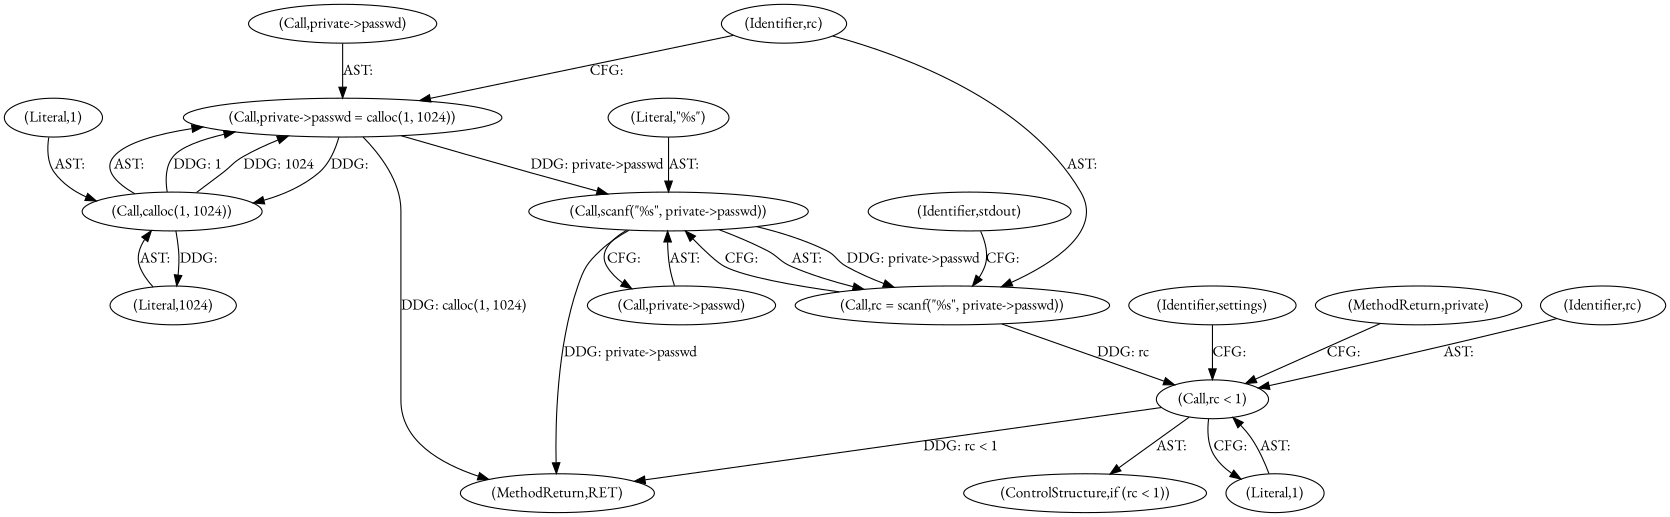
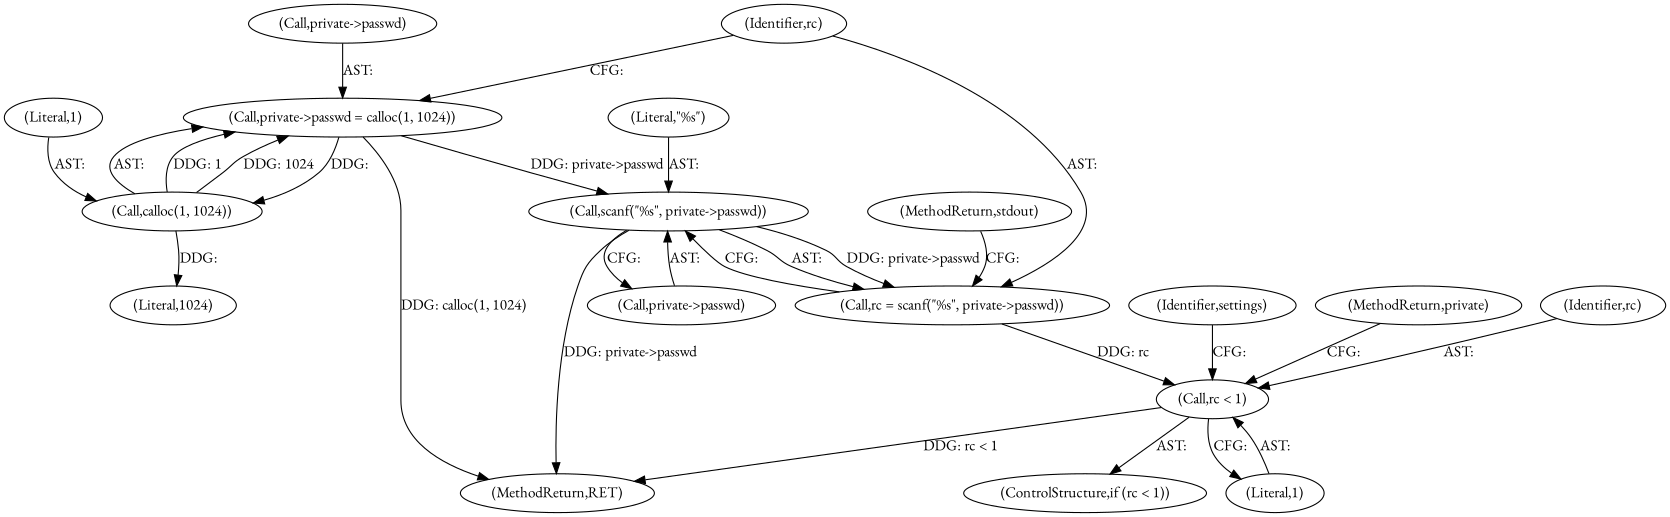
node "(Identifier,stdout)": label "(Identifier,stdout)" -> "(MethodReturn,stdout)"
edge "(Literal,1024)" -> "(Call,calloc(1, 1024))": removed, label "AST:"
